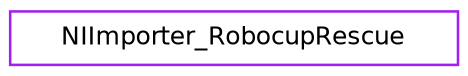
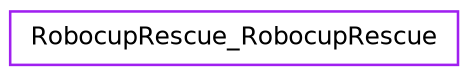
node "NIImporter_RobocupRescue": label "NIImporter_RobocupRescue" -> "RobocupRescue_RobocupRescue"
